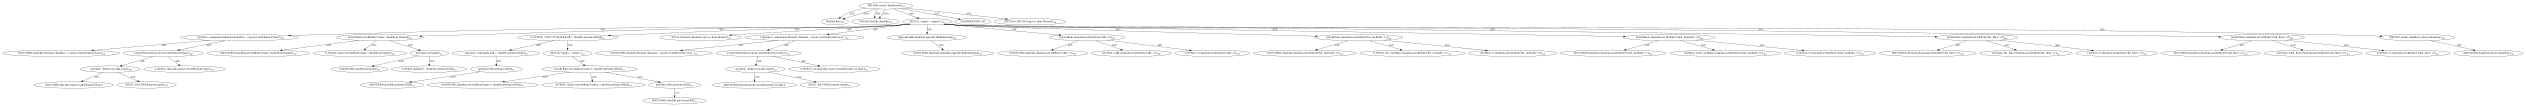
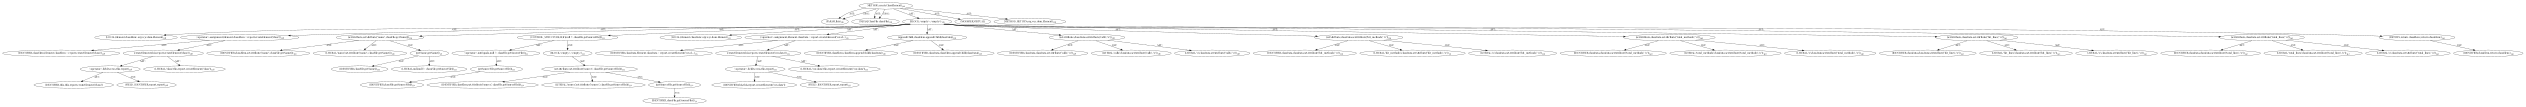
node "(LOCAL,Element classElem: org.w3c.dom.Element)": added
node "(IDENTIFIER,classElem,classElem.appendChild(classData))": added
